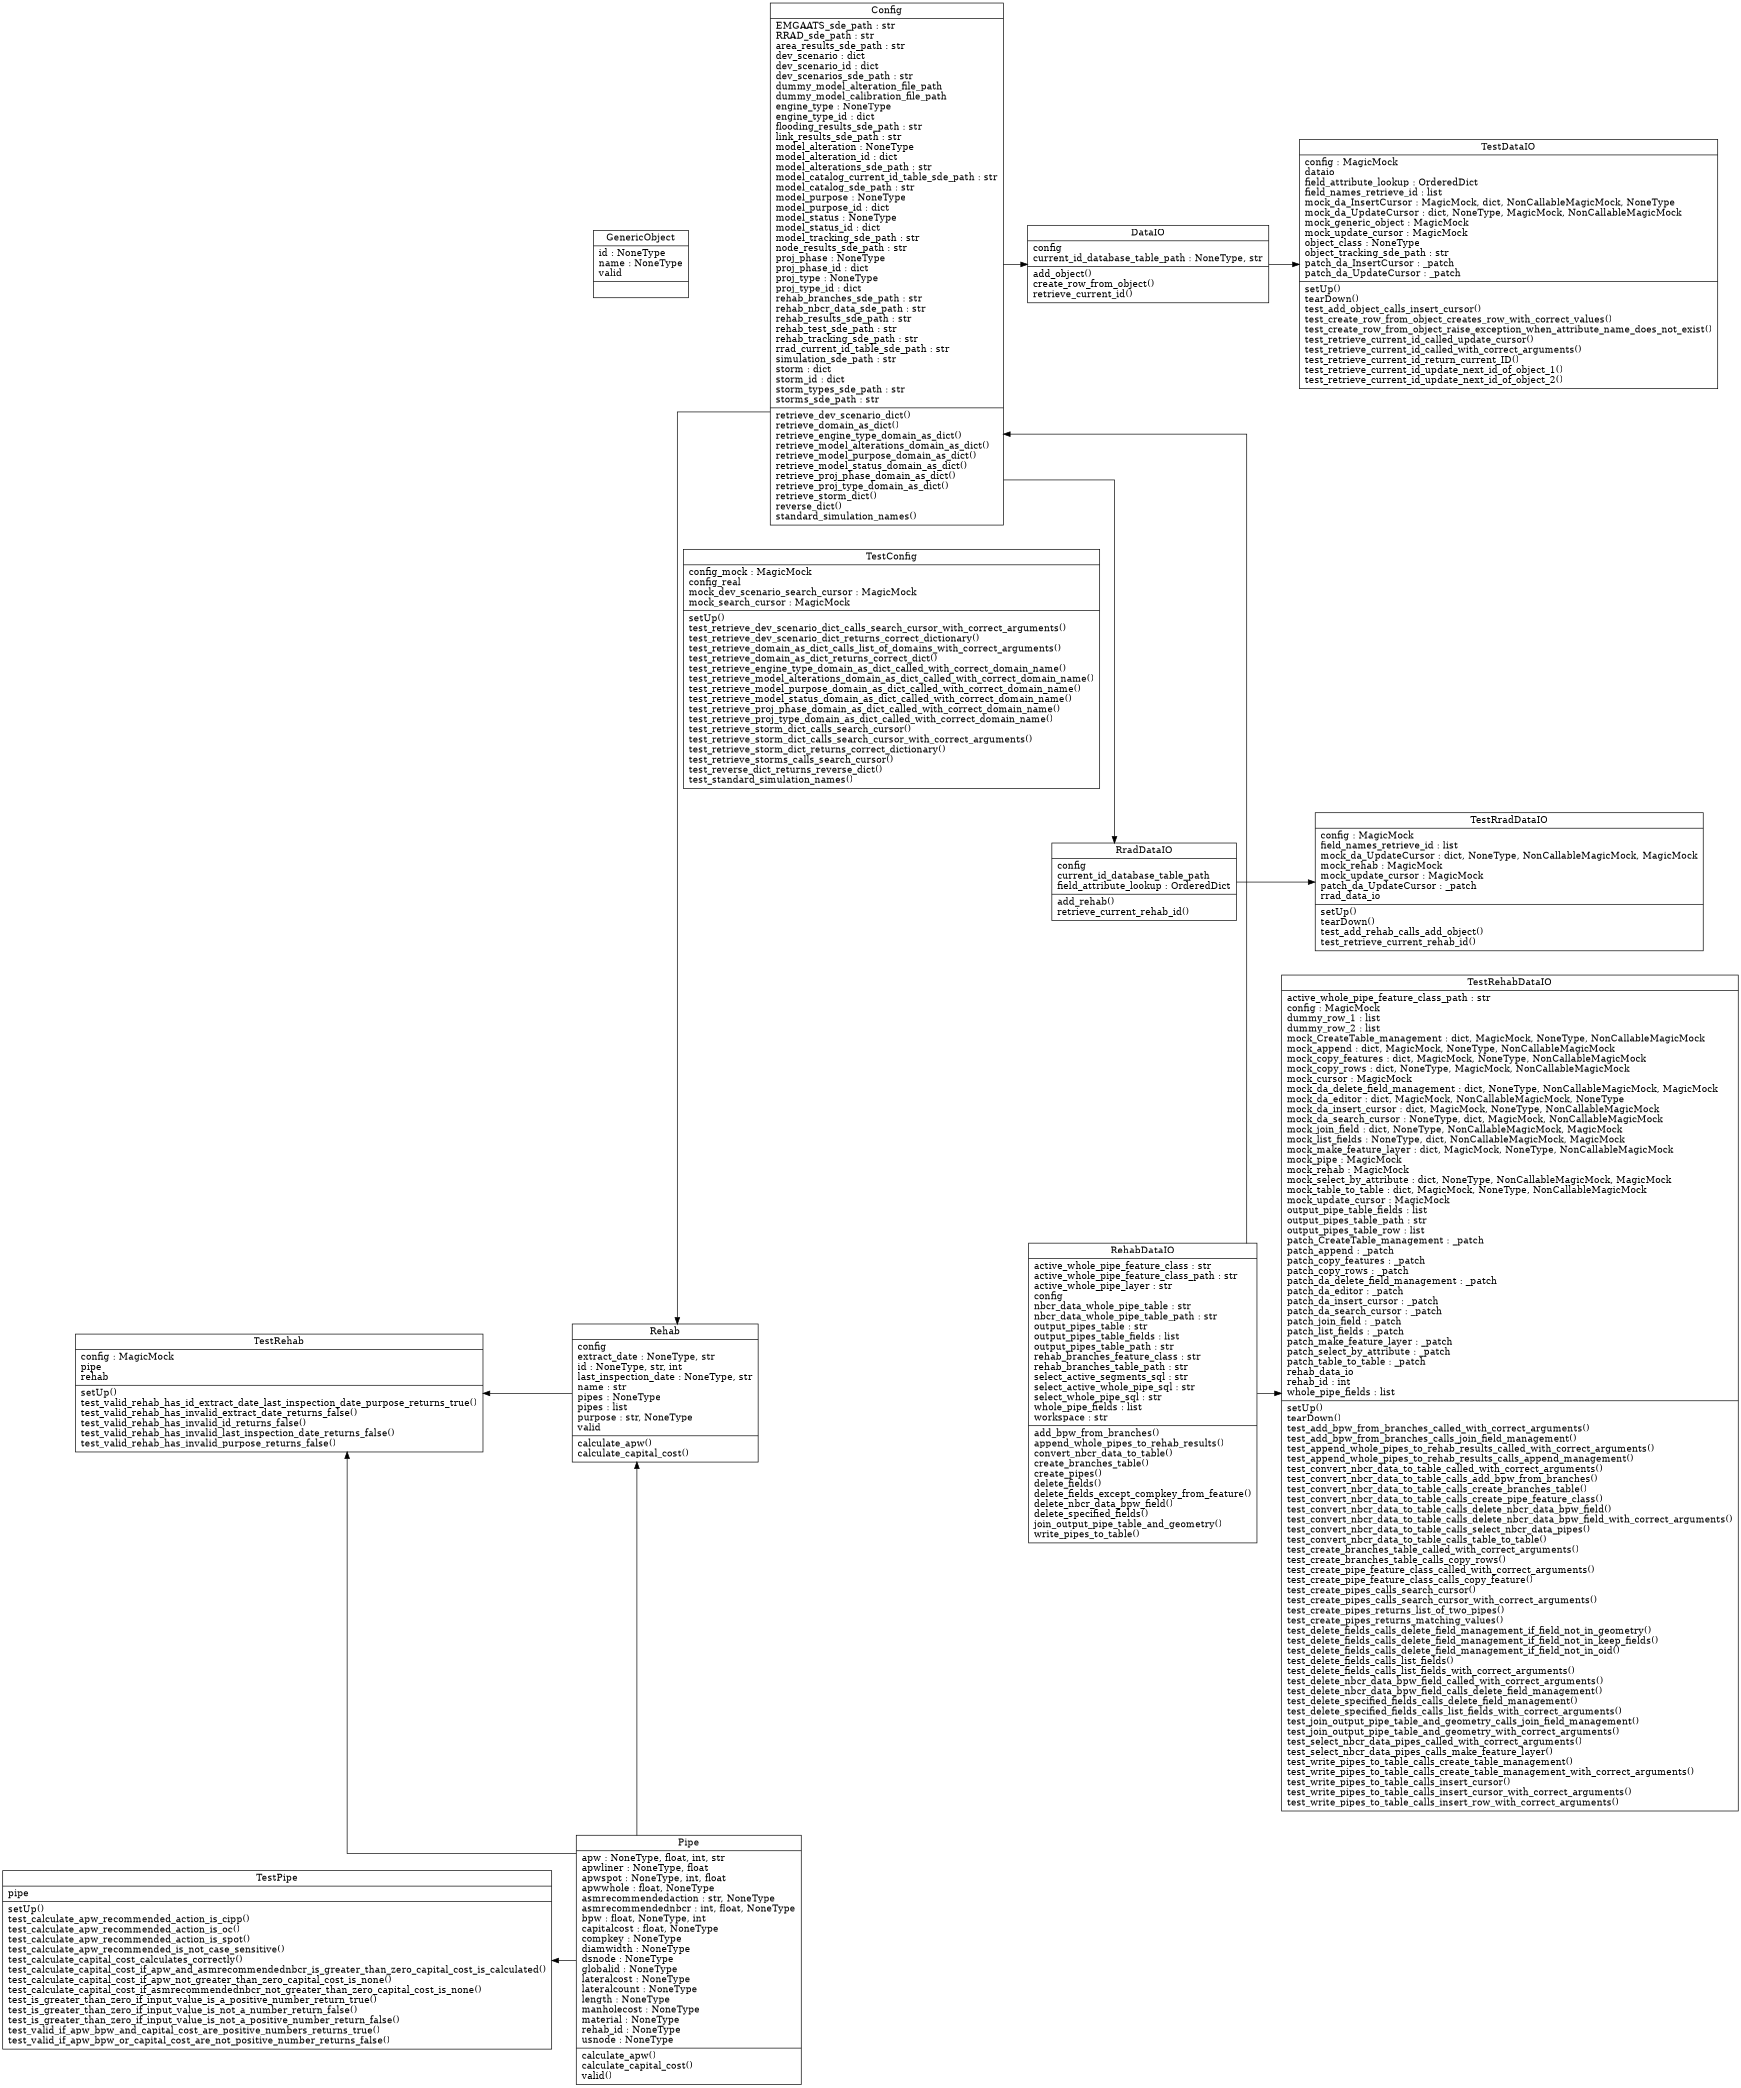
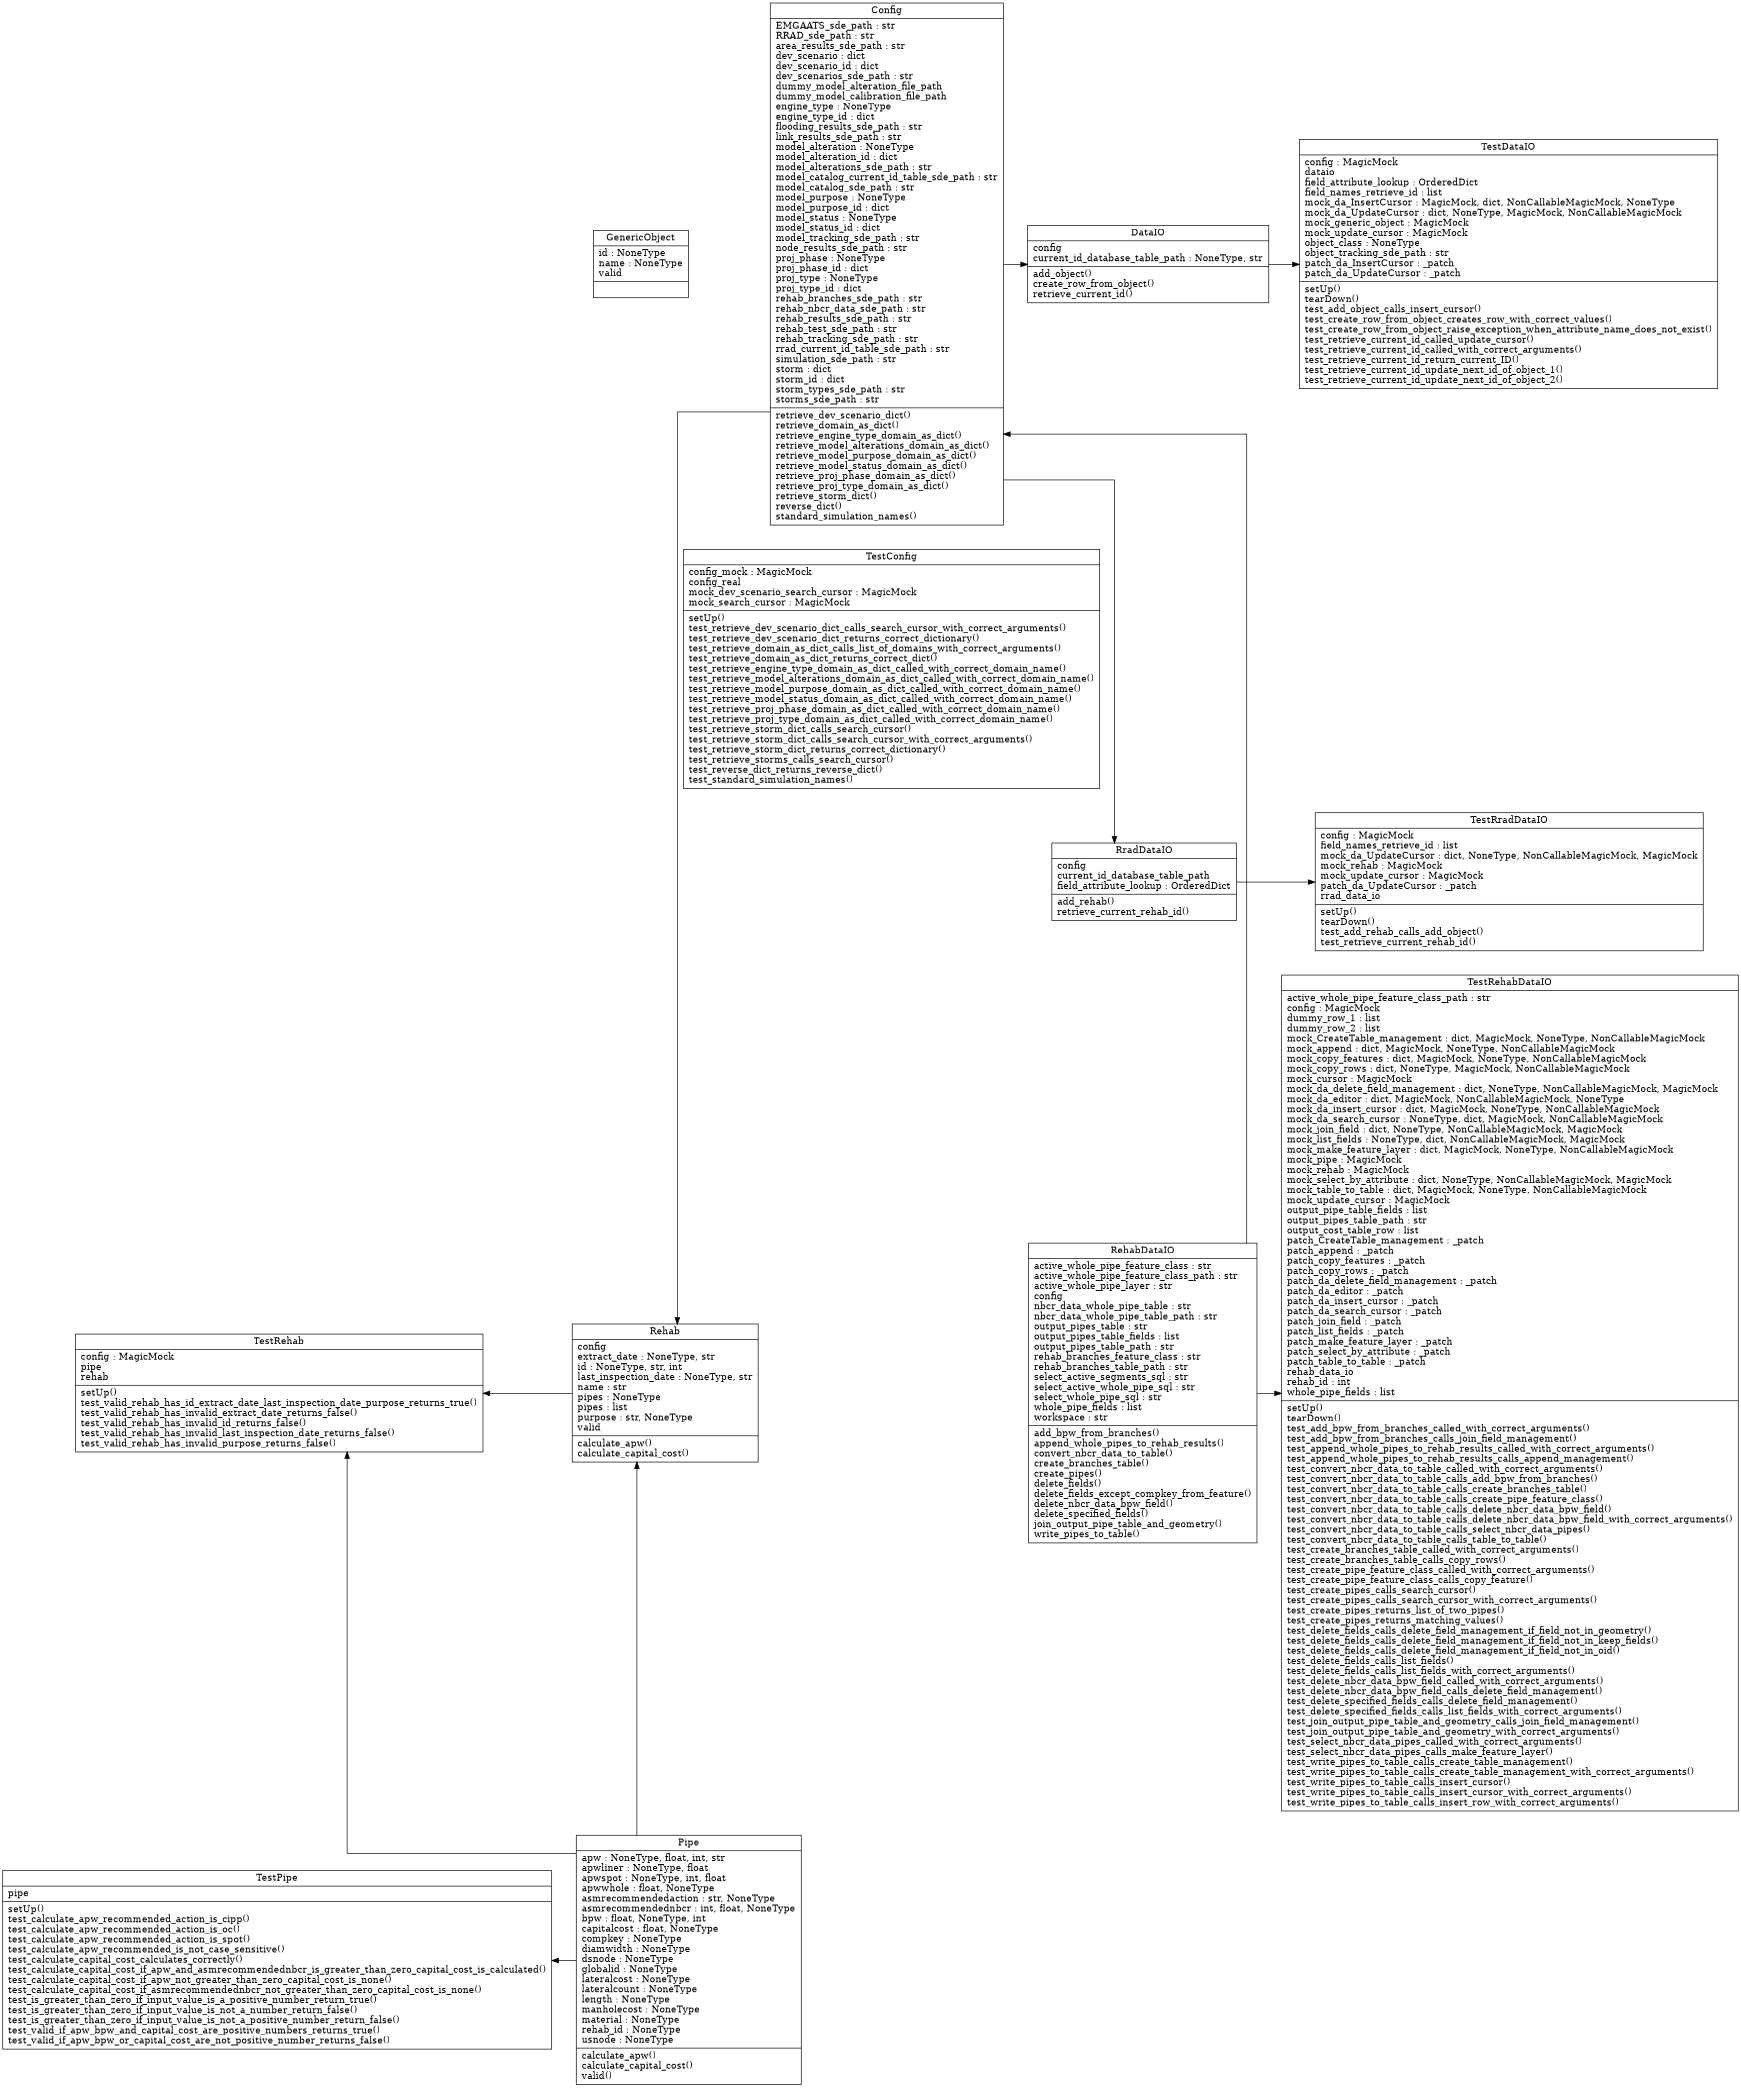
node "TestRehabDataIO": text "output_pipes_table_row : list" -> "output_cost_table_row : list"
